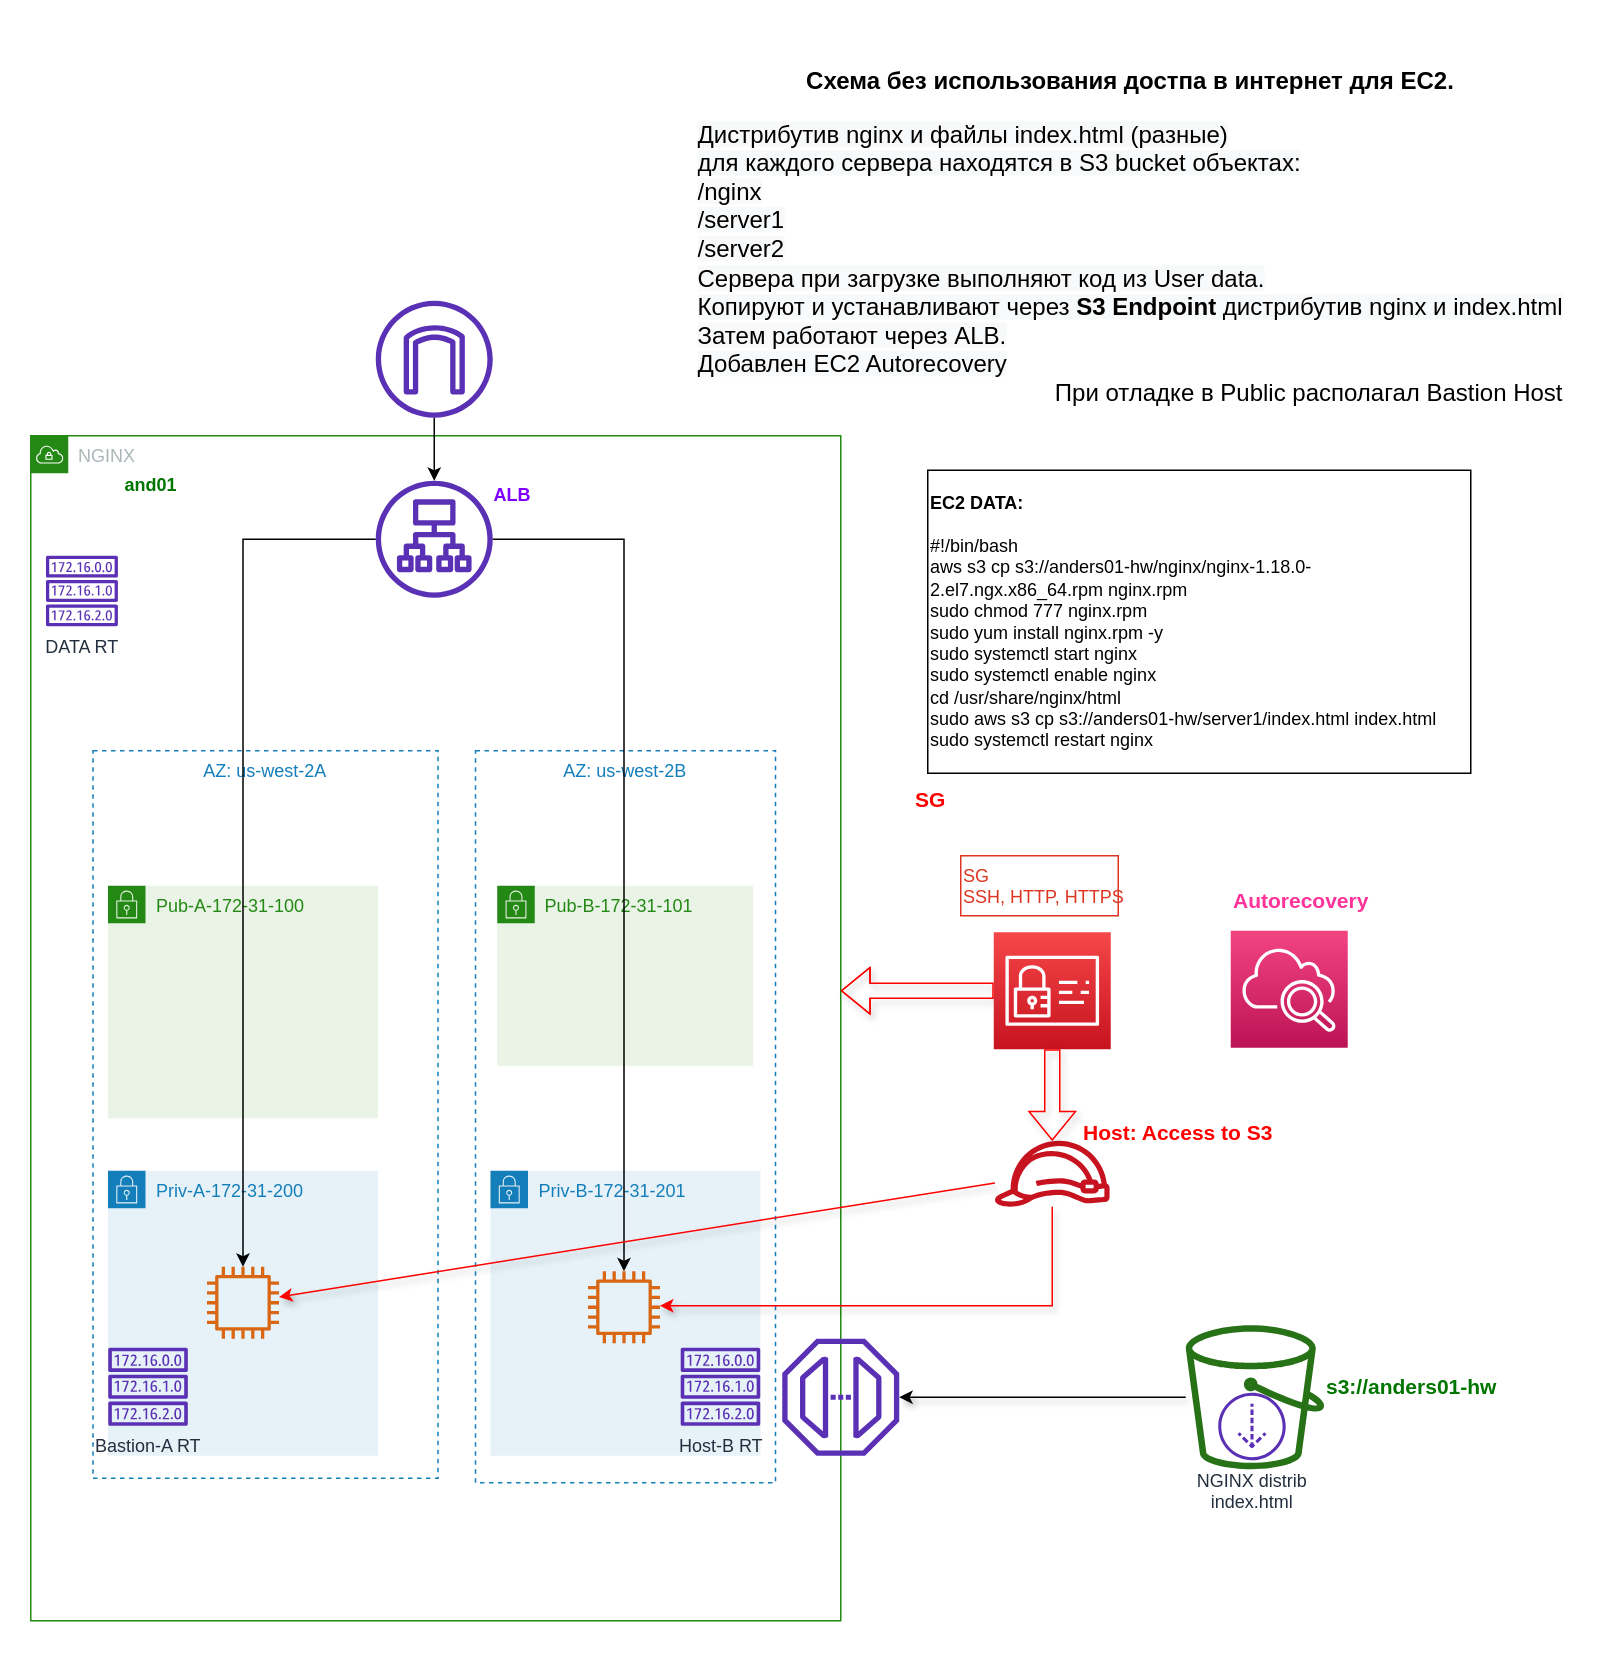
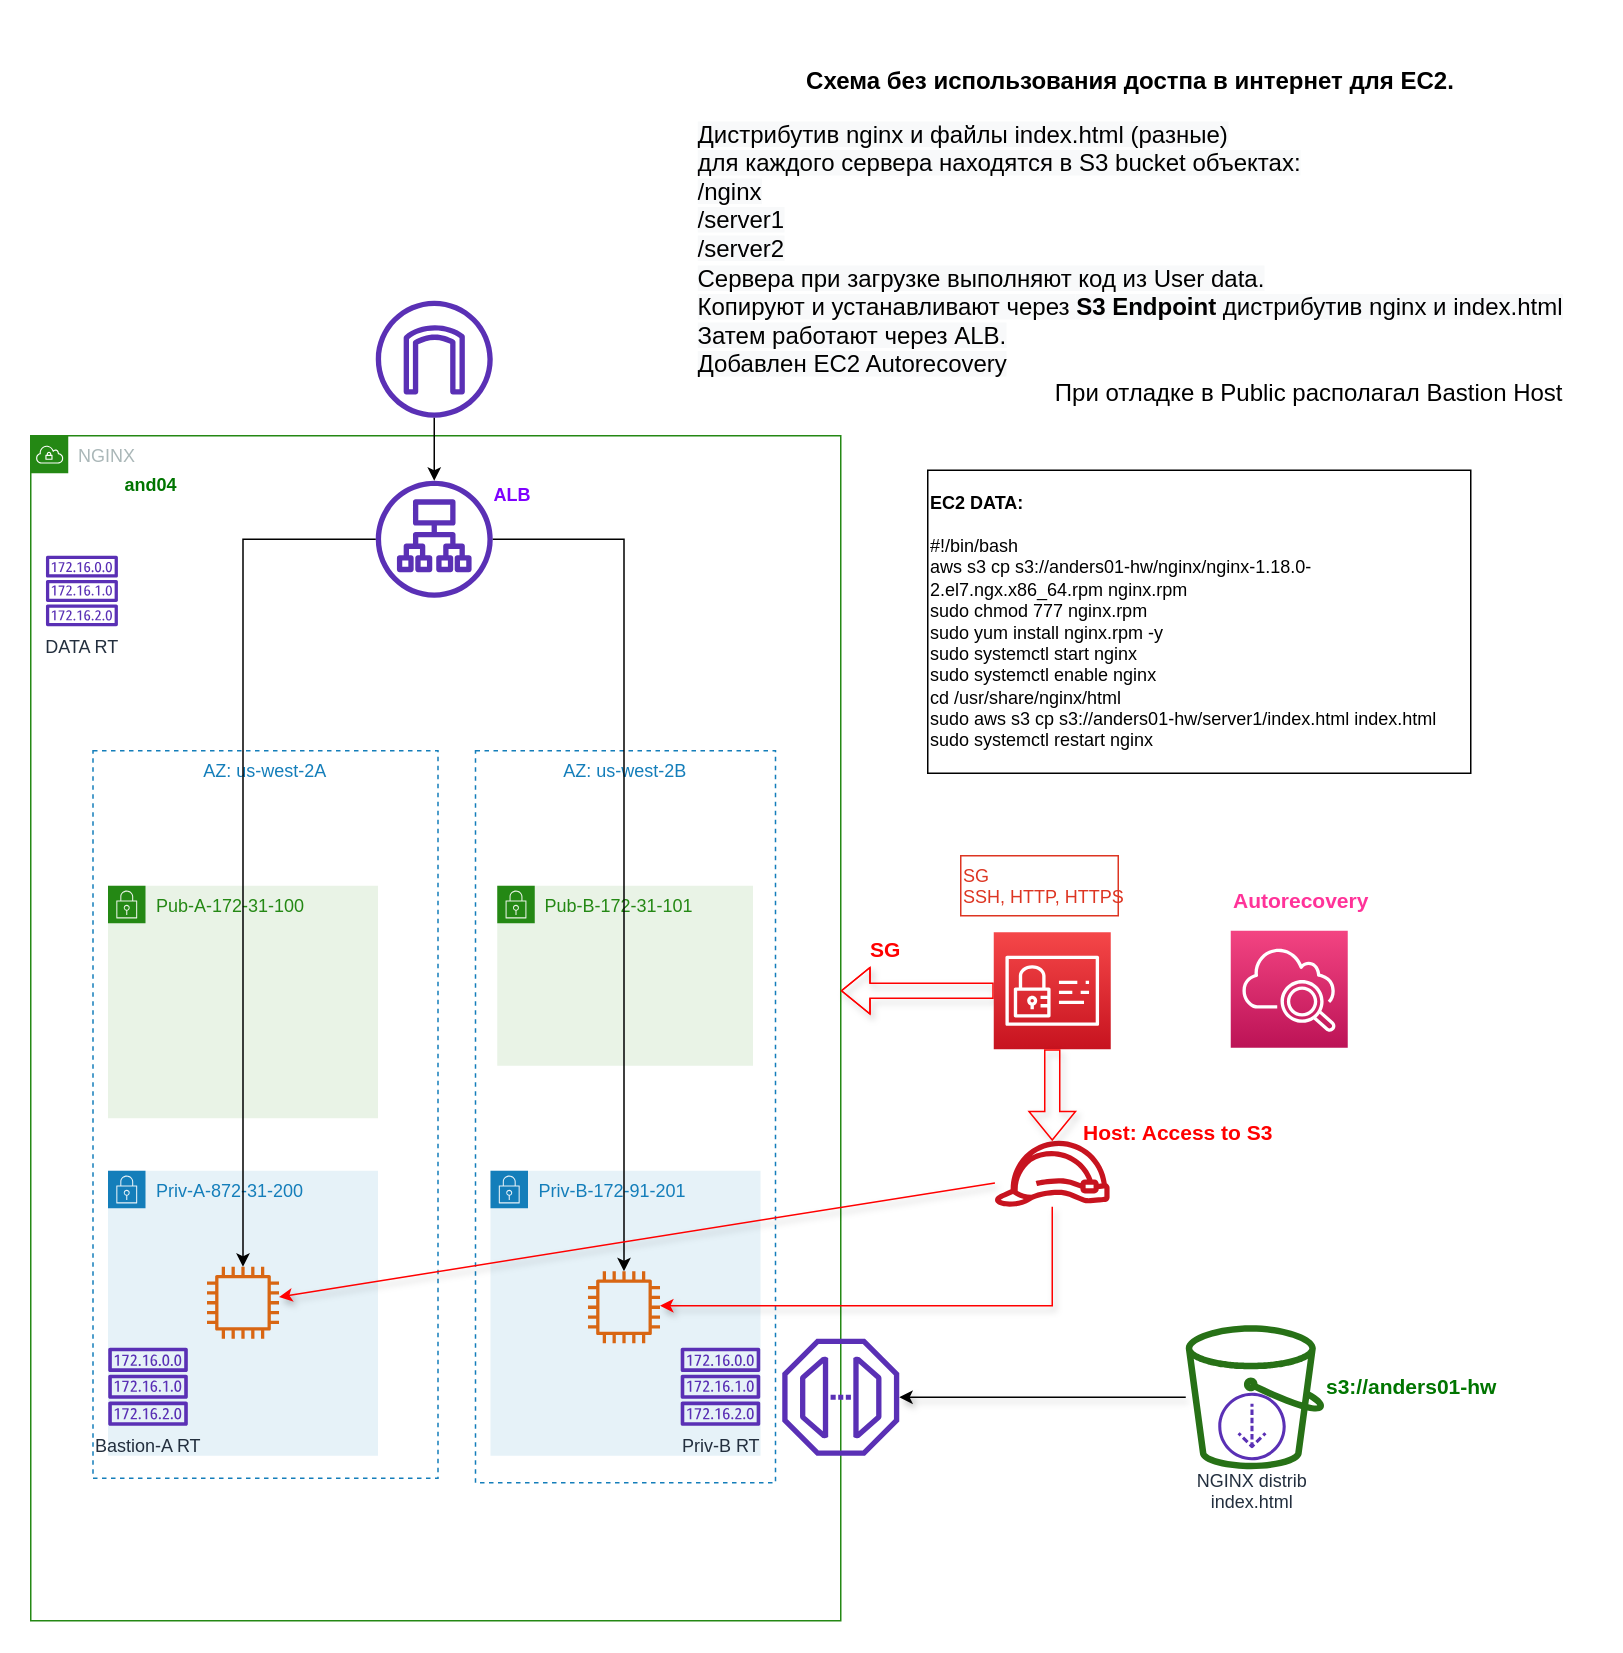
node "and01": label "and01" -> "and04"
node "SG": moved (943, 800) -> (898, 950)
node "Priv-A-172-31-200": label "Priv-A-172-31-200" -> "Priv-A-872-31-200"
node "Priv-B-172-31-201": label "Priv-B-172-31-201" -> "Priv-B-172-91-201"
node "Host-B RT": label "Host-B RT" -> "Priv-B RT"
